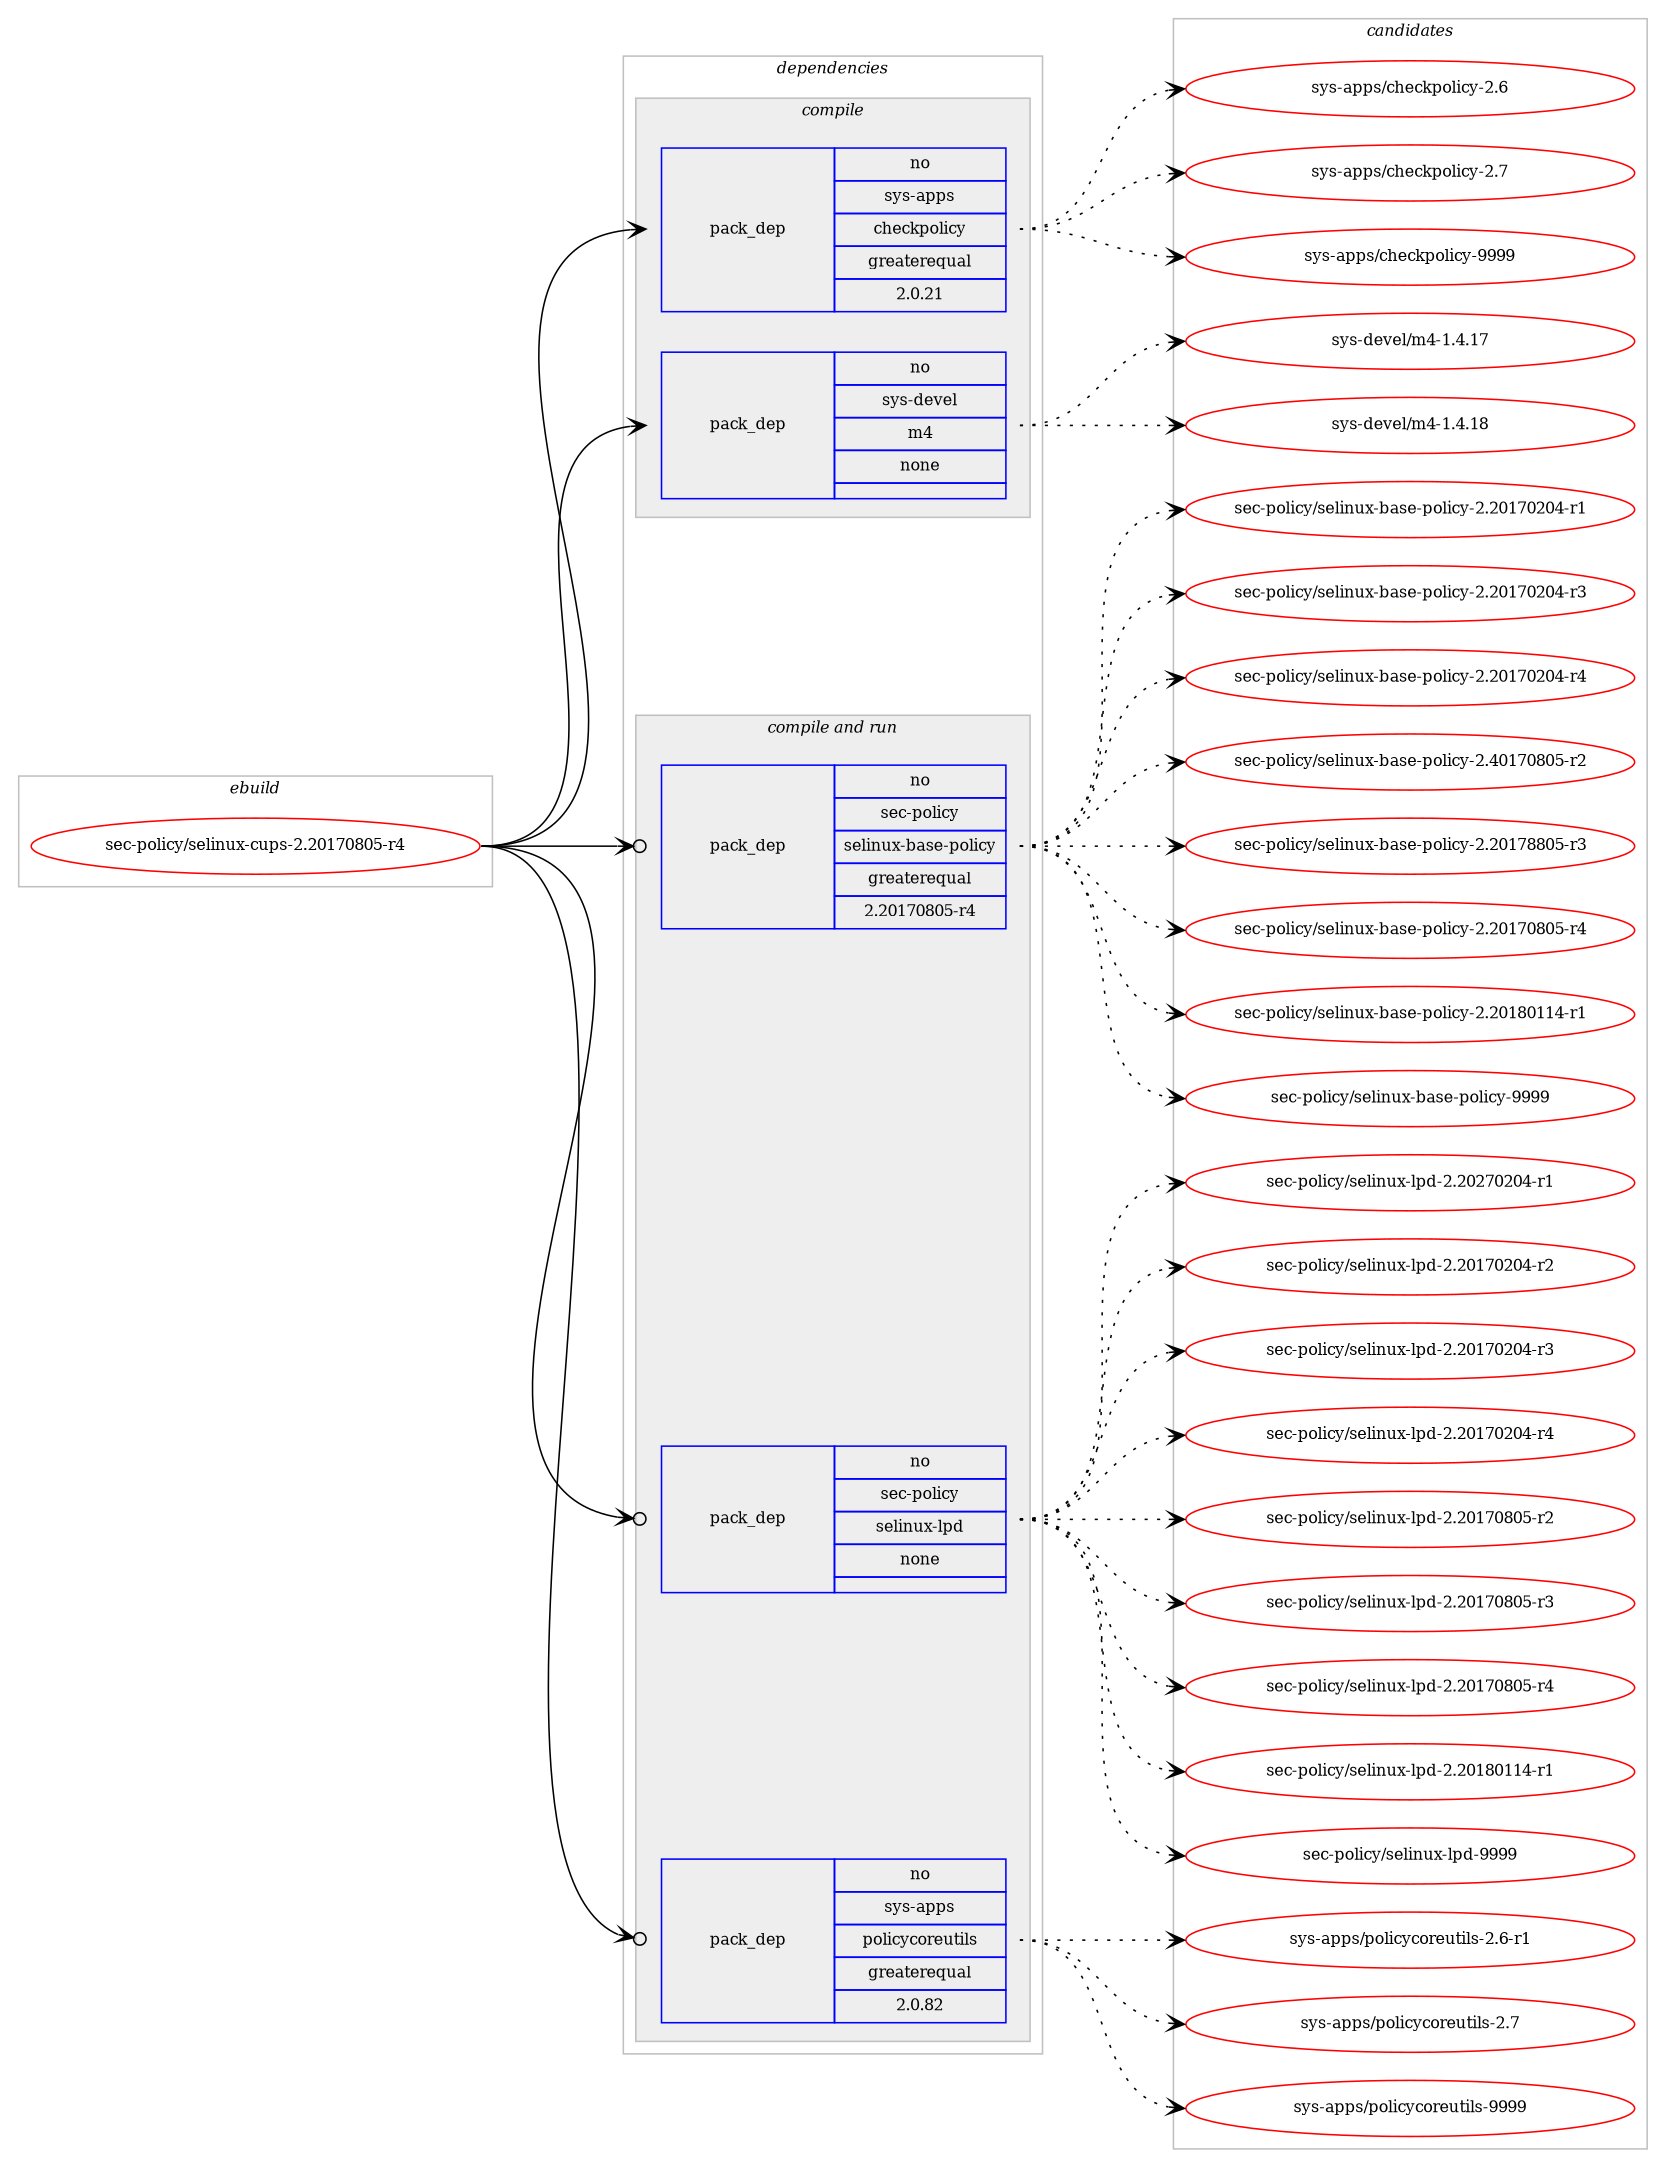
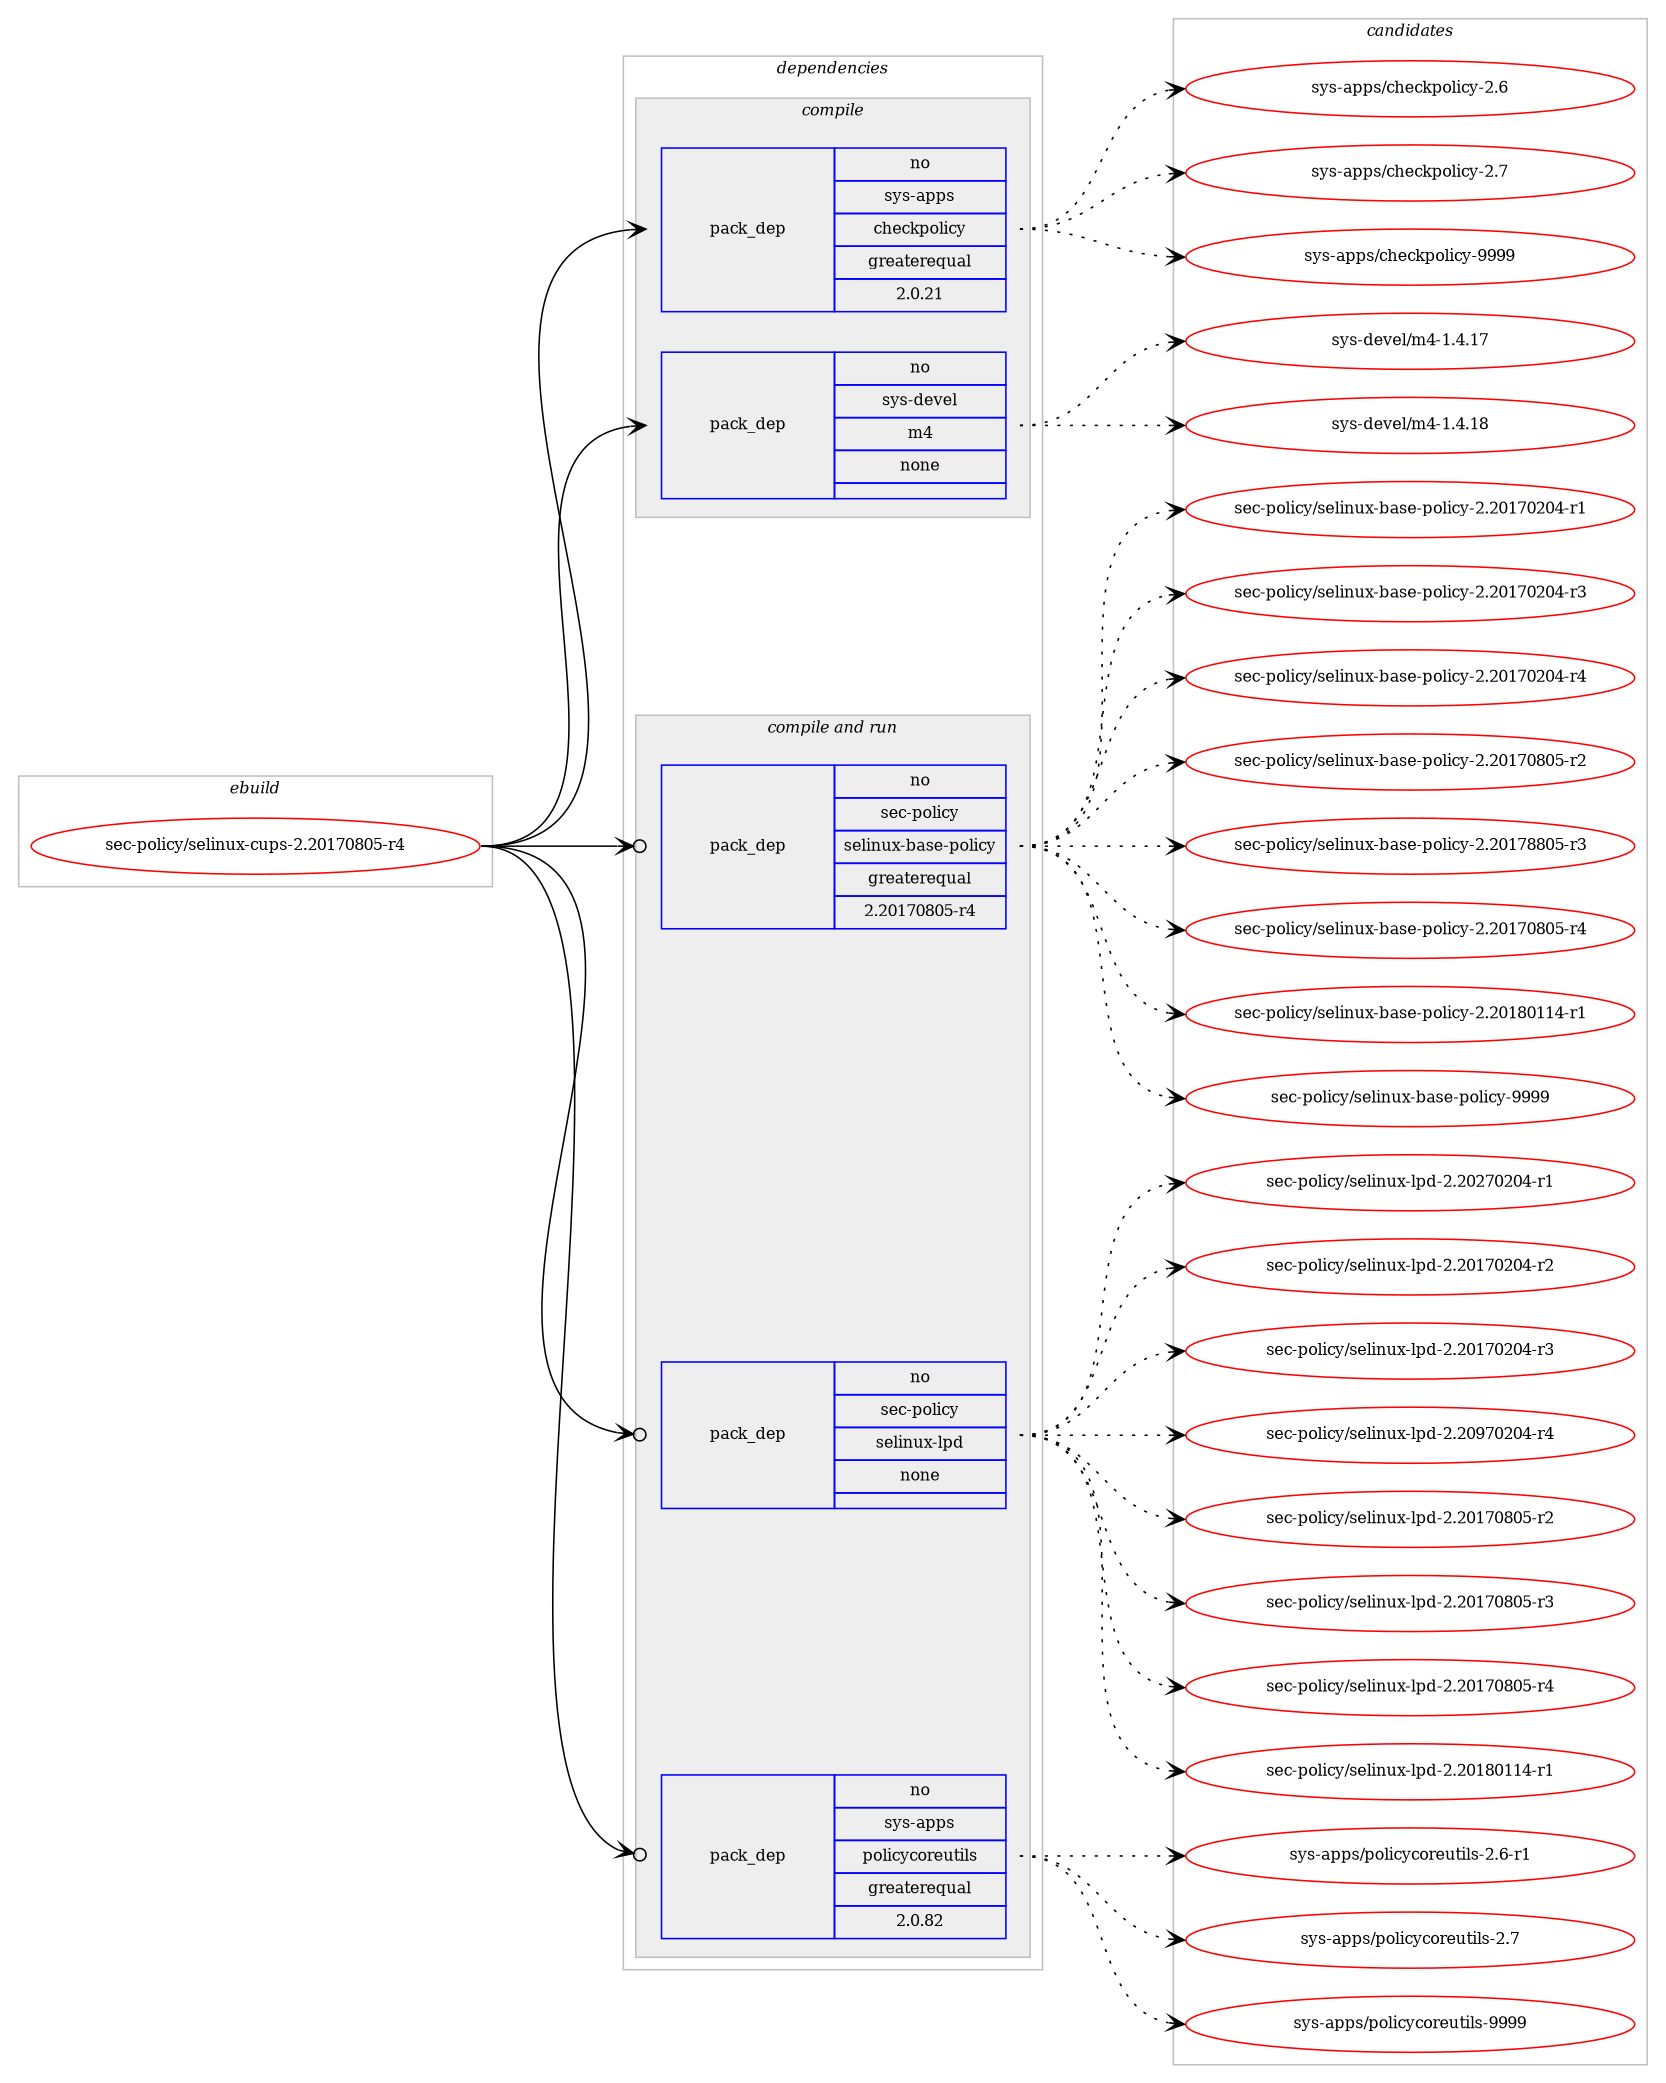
node "sec-policy/selinux-base-policy-2.40170805-r2": label "sec-policy/selinux-base-policy-2.40170805-r2" -> "sec-policy/selinux-base-policy-2.20170805-r2"
node "sec-policy/selinux-lpd-2.20170204-r4": label "sec-policy/selinux-lpd-2.20170204-r4" -> "sec-policy/selinux-lpd-2.20970204-r4"
node "sec-policy/selinux-lpd-9999": removed
